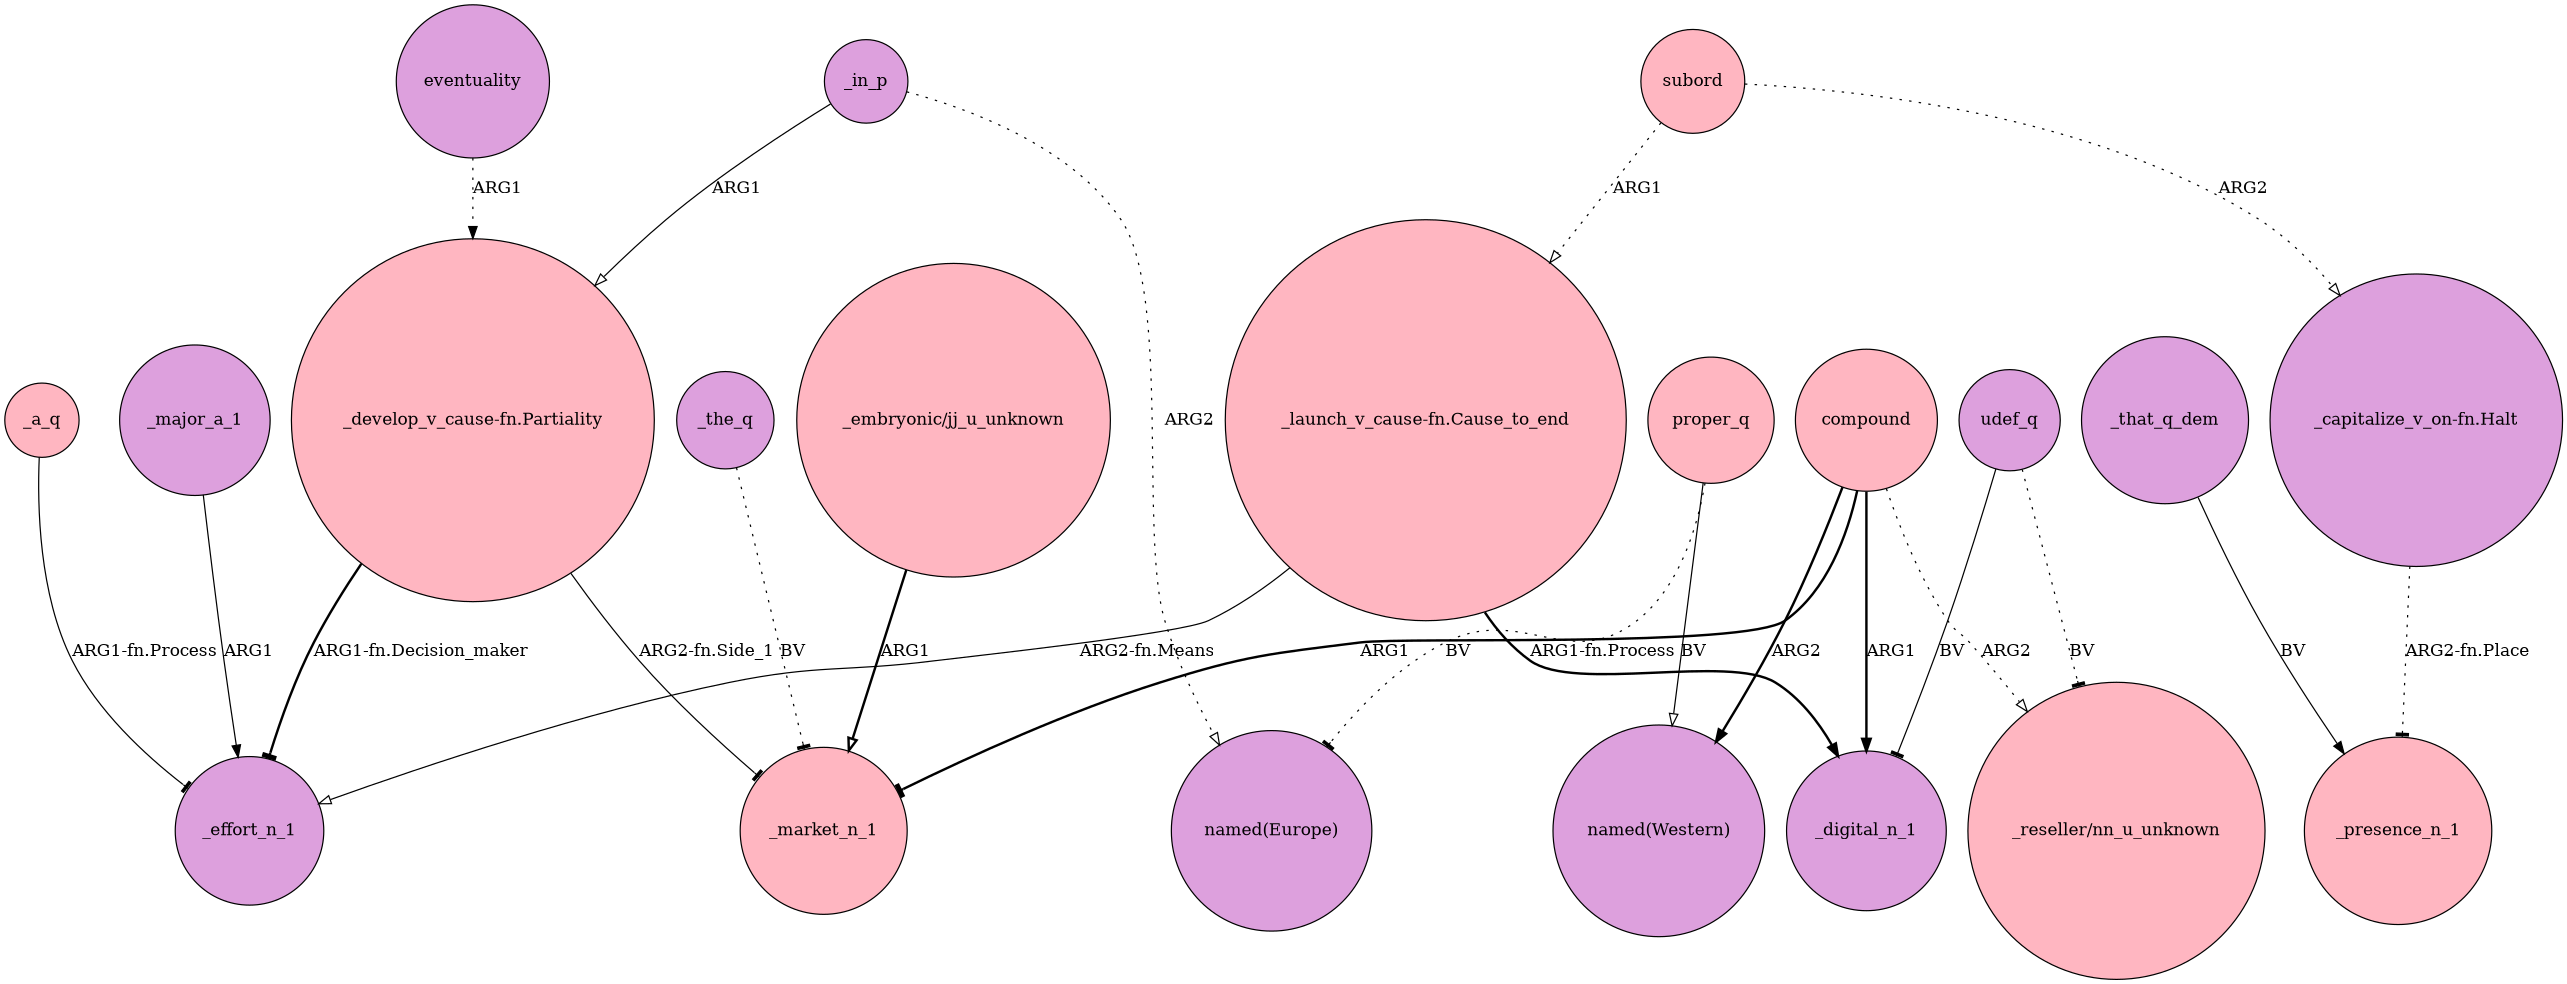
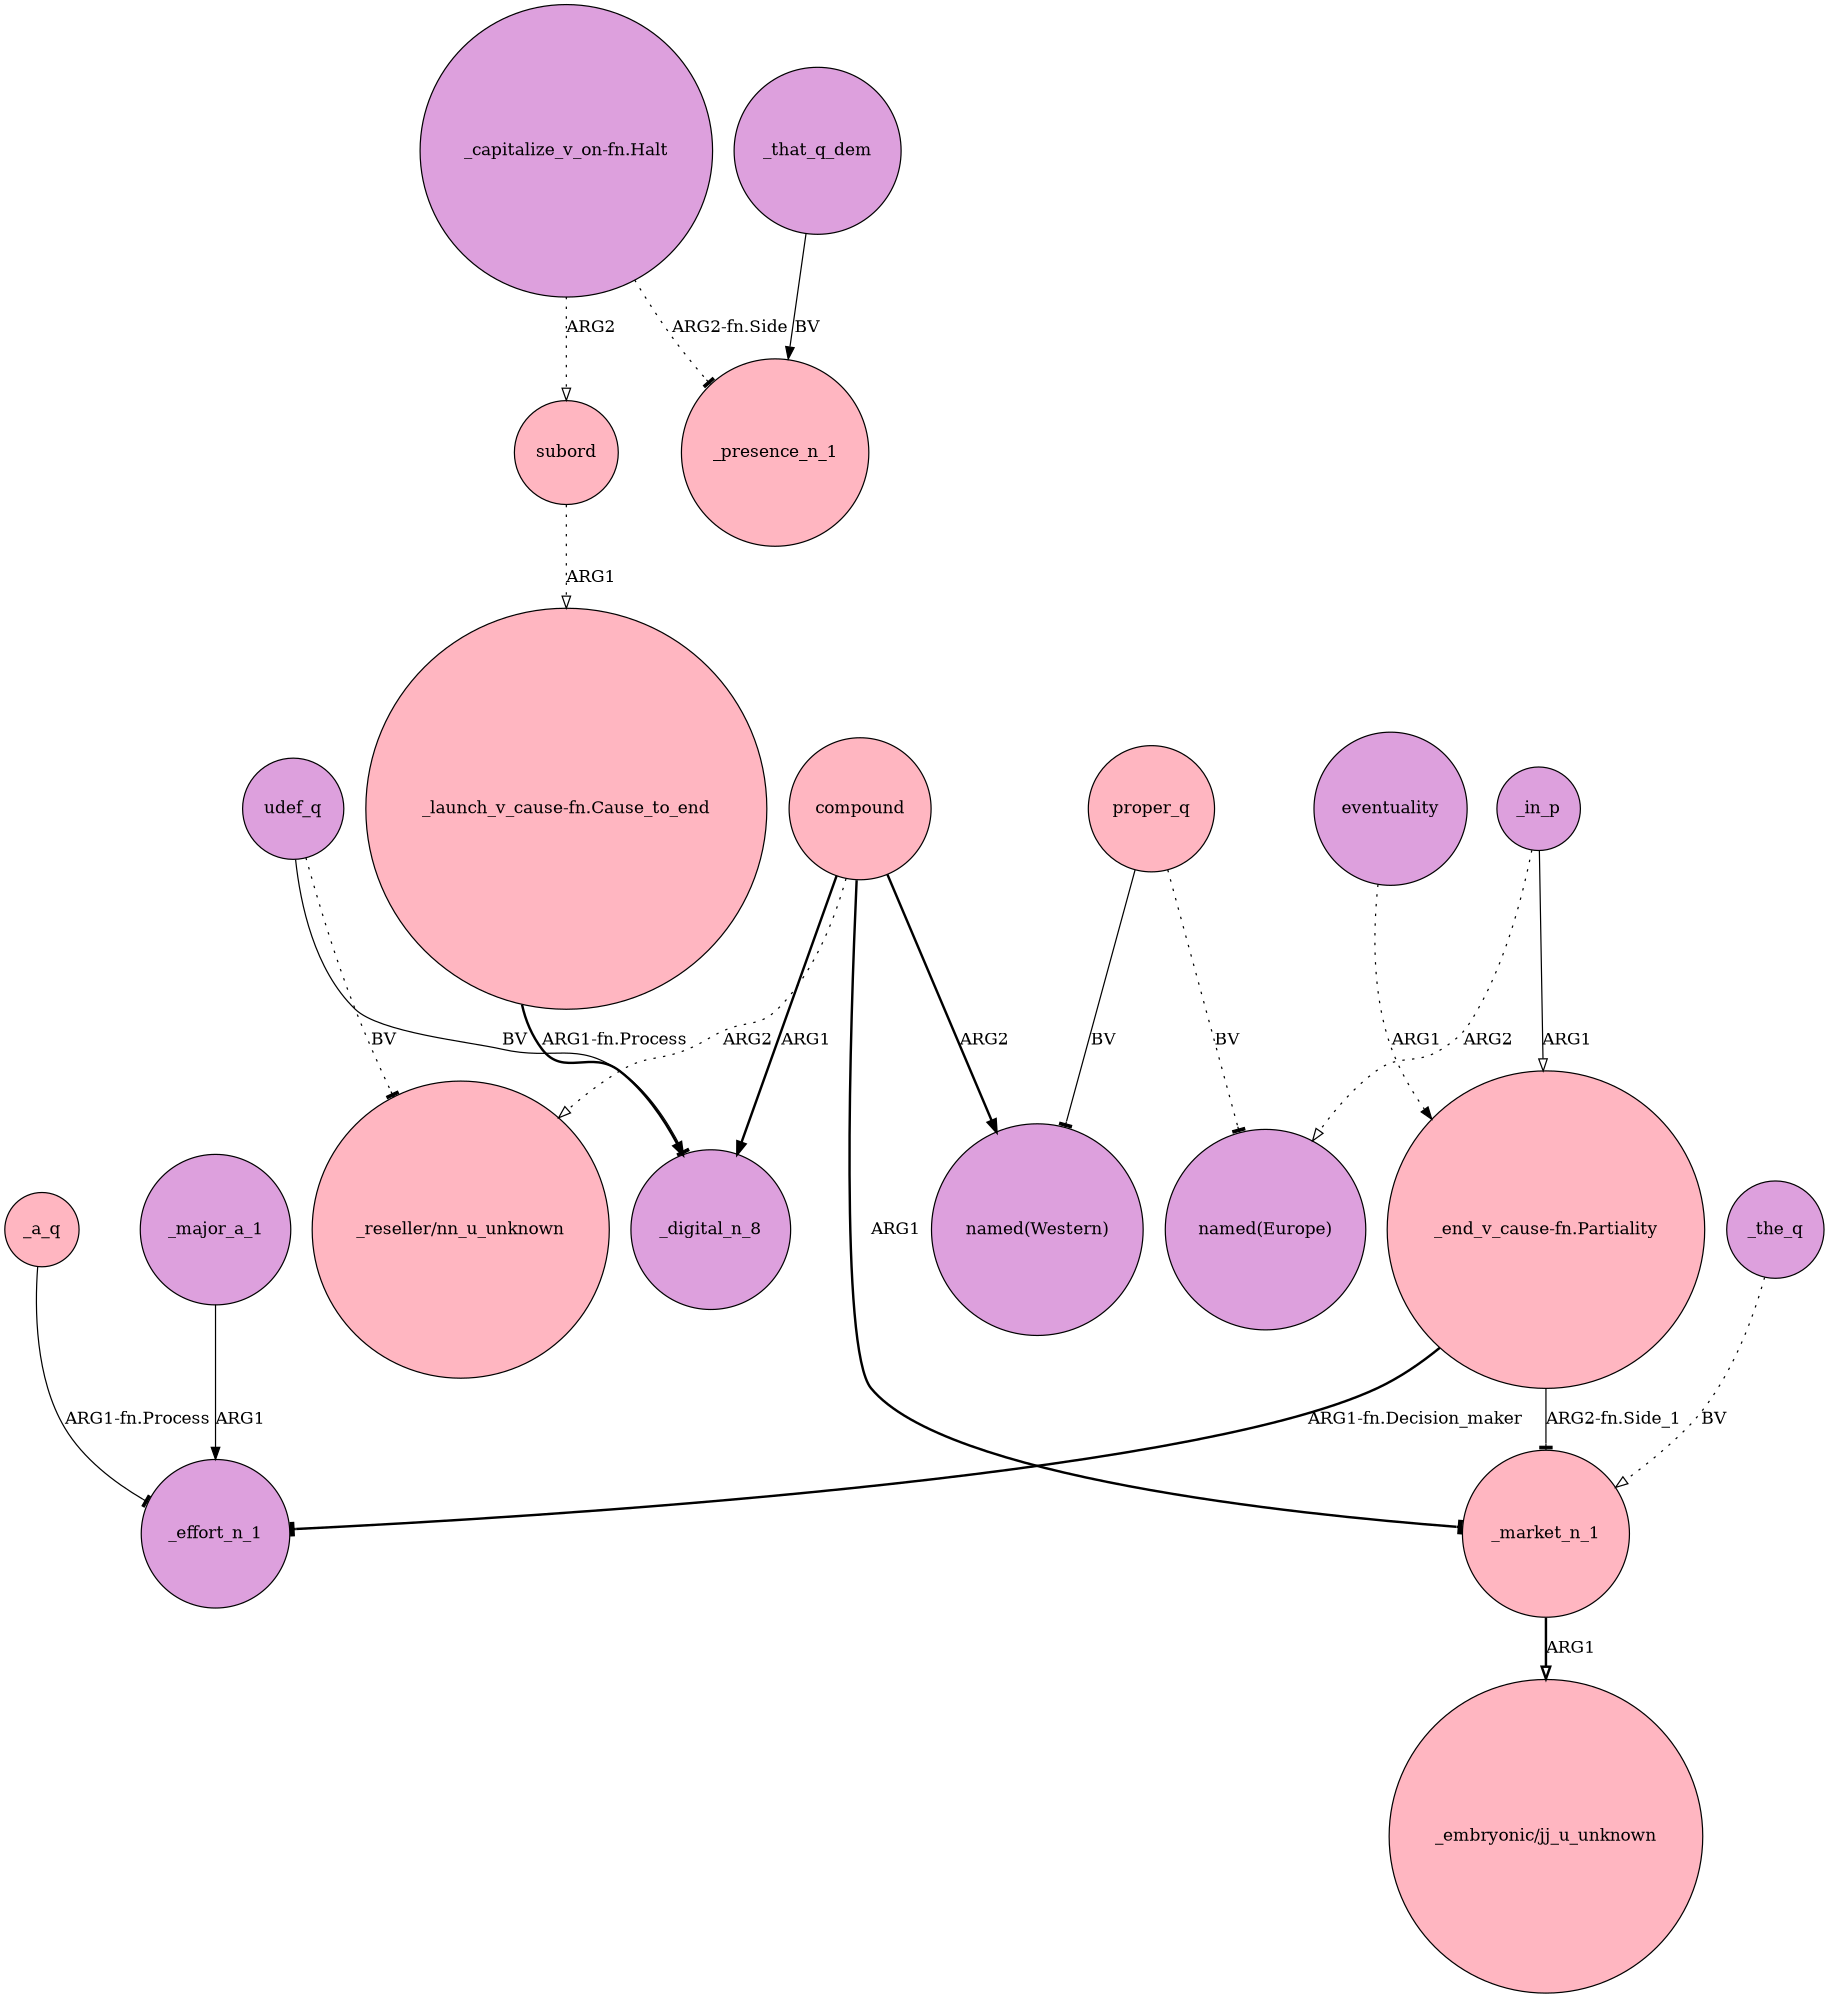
edge "subord" -> "_capitalize_v_on-fn.Halt": reversed
node "_develop_v_cause-fn.Partiality": label "_develop_v_cause-fn.Partiality" -> "_end_v_cause-fn.Partiality"
edge "proper_q" -> "named(Western)": arrowhead onormal -> tee
edge "_the_q" -> "_market_n_1": arrowhead tee -> onormal
edge "_capitalize_v_on-fn.Halt" -> "_presence_n_1": label "ARG2-fn.Place" -> "ARG2-fn.Side"
edge "_embryonic/jj_u_unknown" -> "_market_n_1": reversed
edge "_launch_v_cause-fn.Cause_to_end" -> "_effort_n_1": removed, label "ARG2-fn.Means"
node "_digital_n_1": label "_digital_n_1" -> "_digital_n_8"
